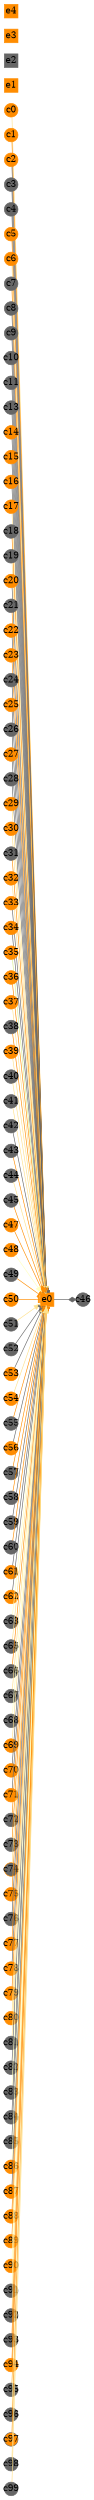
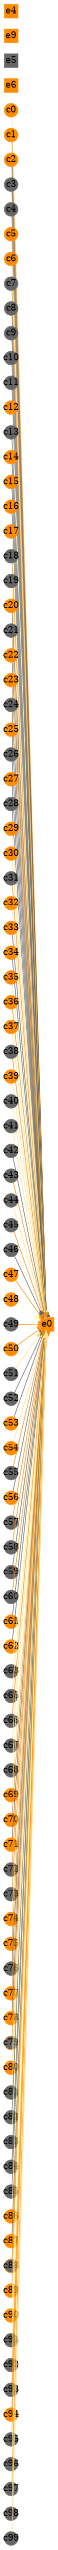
node "e3": label "e3" -> "e9"
node "e2": label "e2" -> "e5"
node "e1": label "e1" -> "e6"
node "c12": added
edge "e0" -> "c46": reversed
edge "c70" -> "e0": color gray40 -> darkorange
node "c74": fillcolor gray40 -> darkorange
node "c79": fillcolor darkorange -> gray40
node "c88": fillcolor darkorange -> gray40
node "c97": fillcolor darkorange -> gray40
